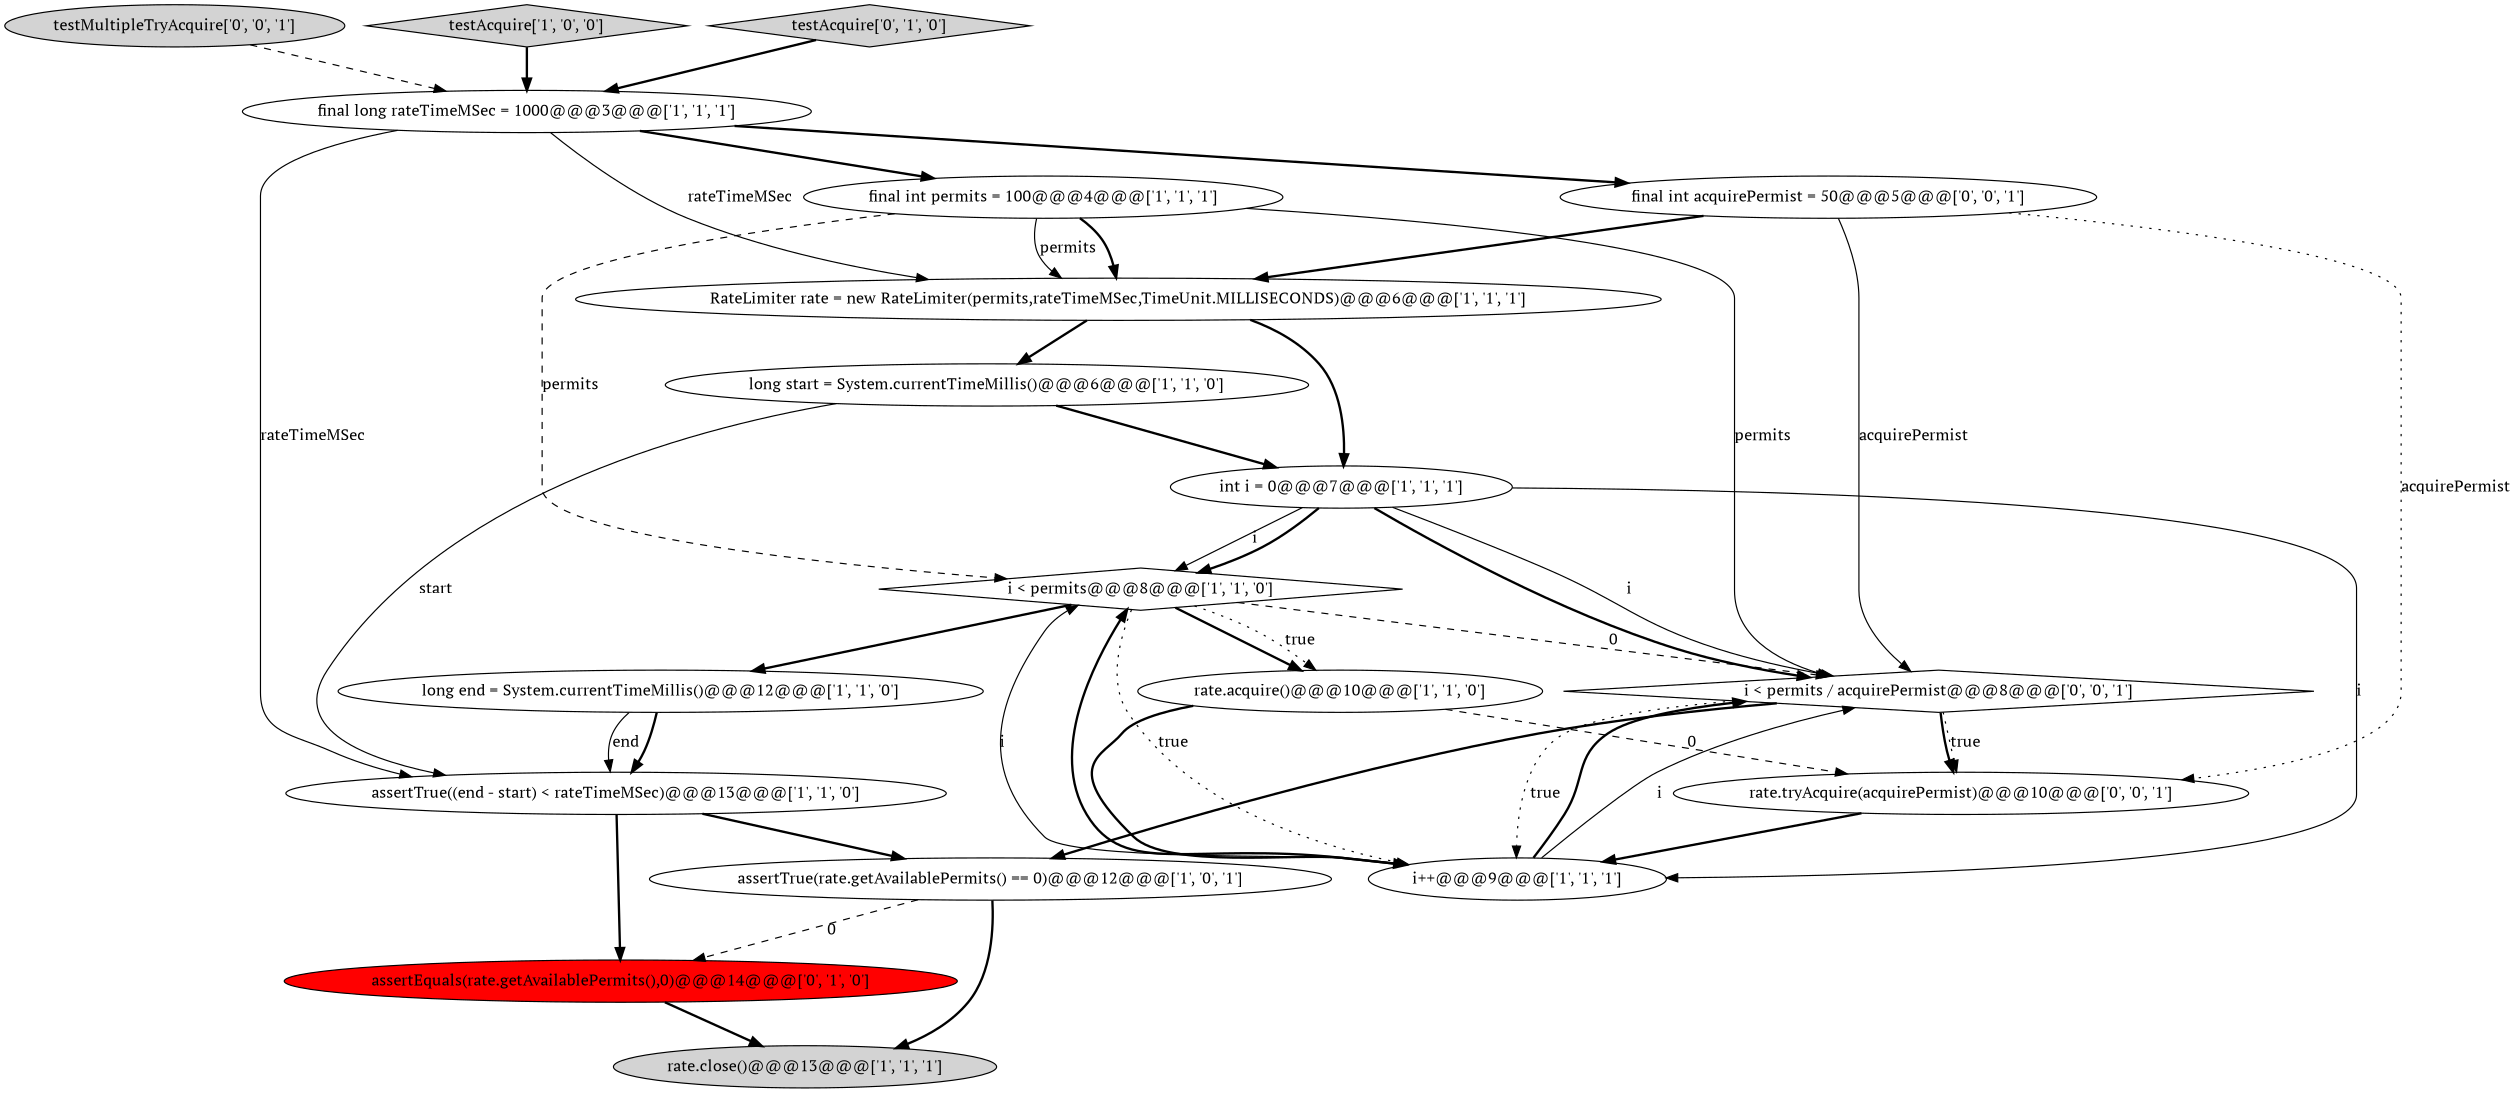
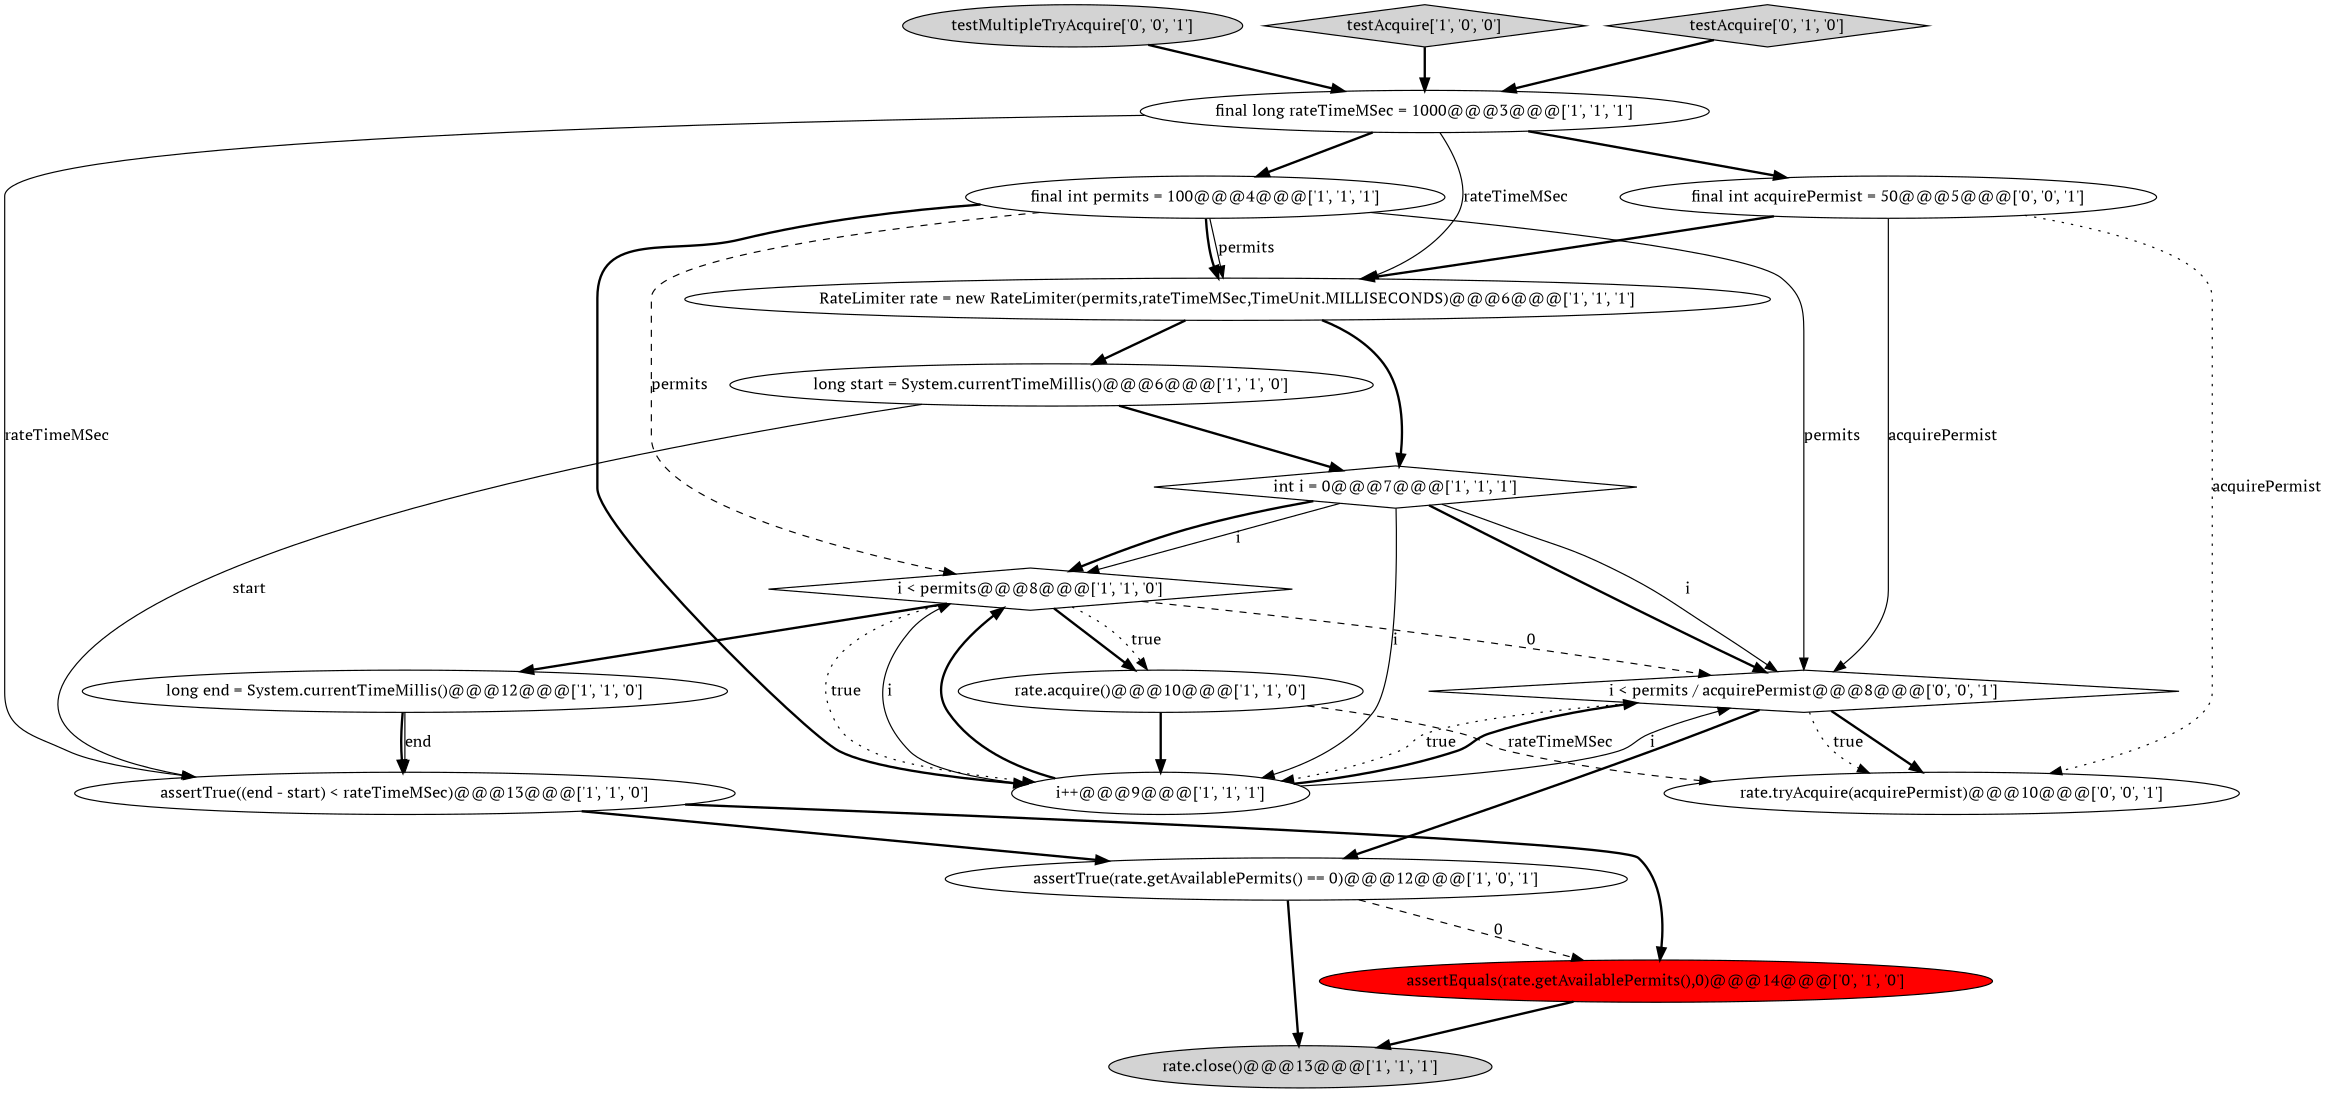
edge "testMultipleTryAcquire['0', '0', '1']" -> "final long rateTimeMSec = 1000@@@3@@@['1', '1', '1']": style dashed -> bold
node "int i = 0@@@7@@@['1', '1', '1']": shape ellipse -> diamond
edge "rate.acquire()@@@10@@@['1', '1', '0']" -> "rate.tryAcquire(acquirePermist)@@@10@@@['0', '0', '1']": label "0" -> "rateTimeMSec"
edge "rate.tryAcquire(acquirePermist)@@@10@@@['0', '0', '1']" -> "i++@@@9@@@['1', '1', '1']": now "final int permits = 100@@@4@@@['1', '1', '1']" -> "i++@@@9@@@['1', '1', '1']"
